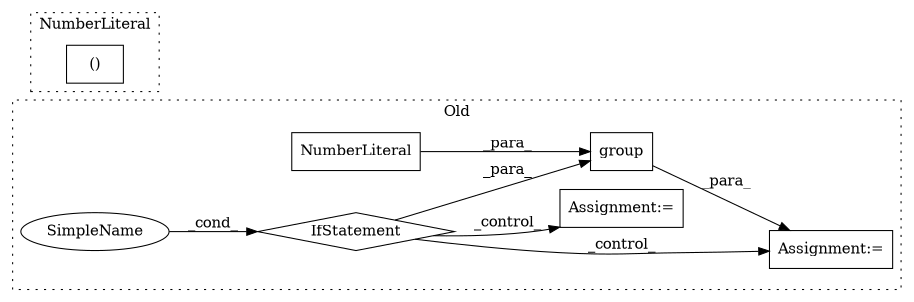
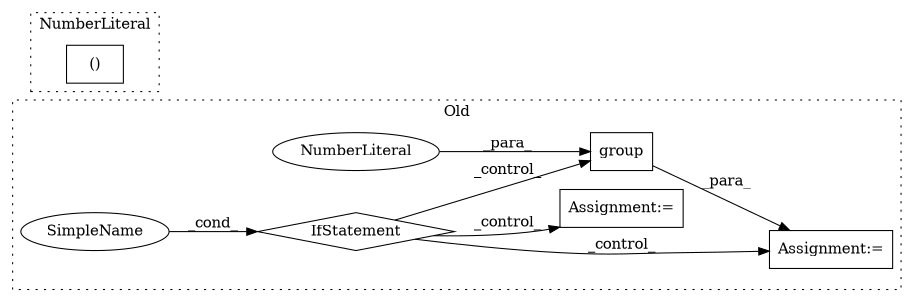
node "NumberLiteral": shape box -> ellipse
edge "IfStatement" -> "group": label "_para_" -> "_control_"
